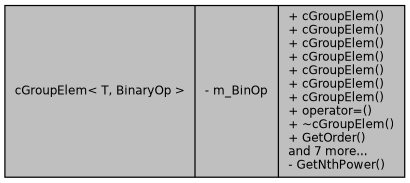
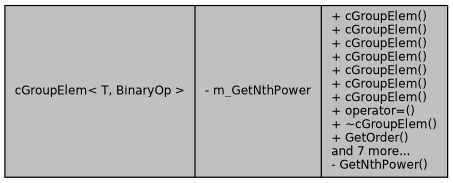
node "cGroupElem< T, BinaryOp >": text "- m_BinOp" -> "- m_GetNthPower"
